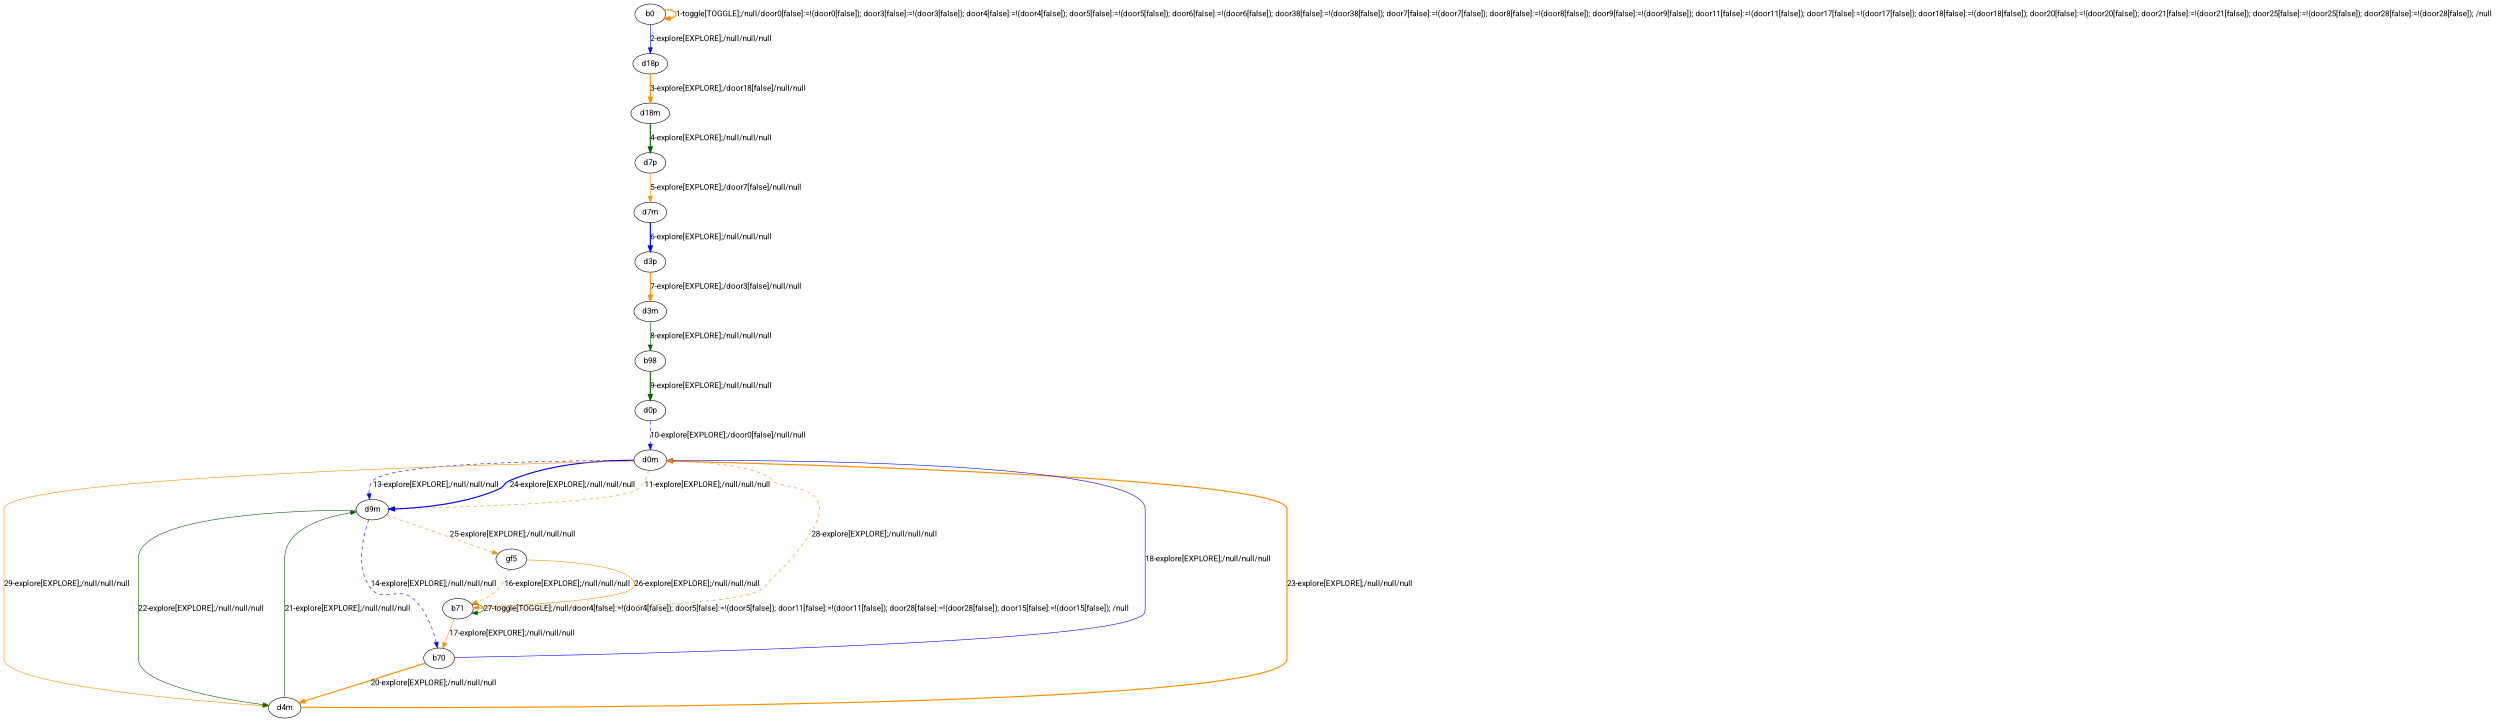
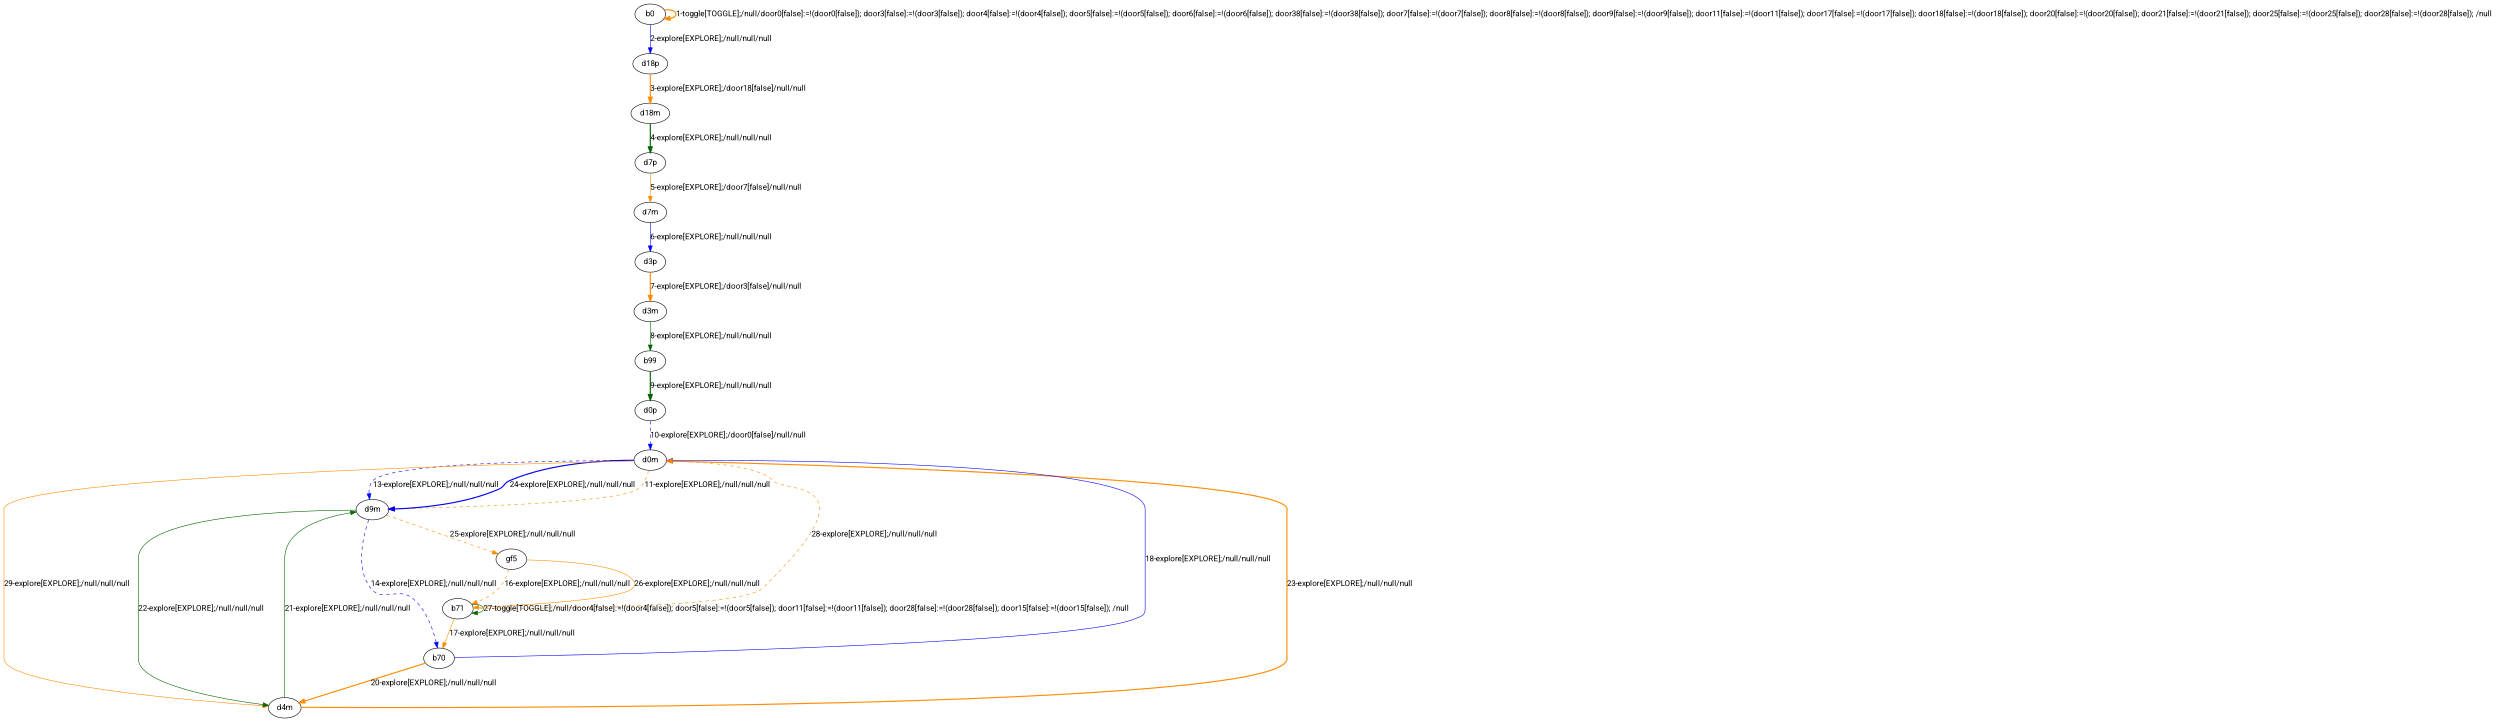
edge "d7m" -> "d3p": style bold -> solid
node "b98": label "b98" -> "b99"
